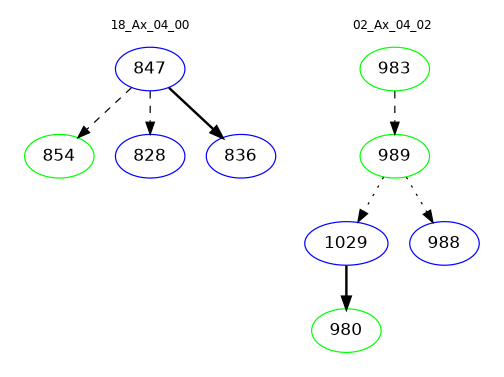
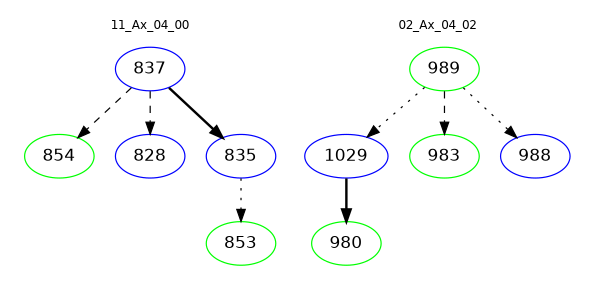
cluster "18_Ax_04_00": label "18_Ax_04_00" -> "11_Ax_04_00"
node "847": label "847" -> "837"
edge "983" -> "989": reversed
node "836": label "836" -> "835"
node "853": added
